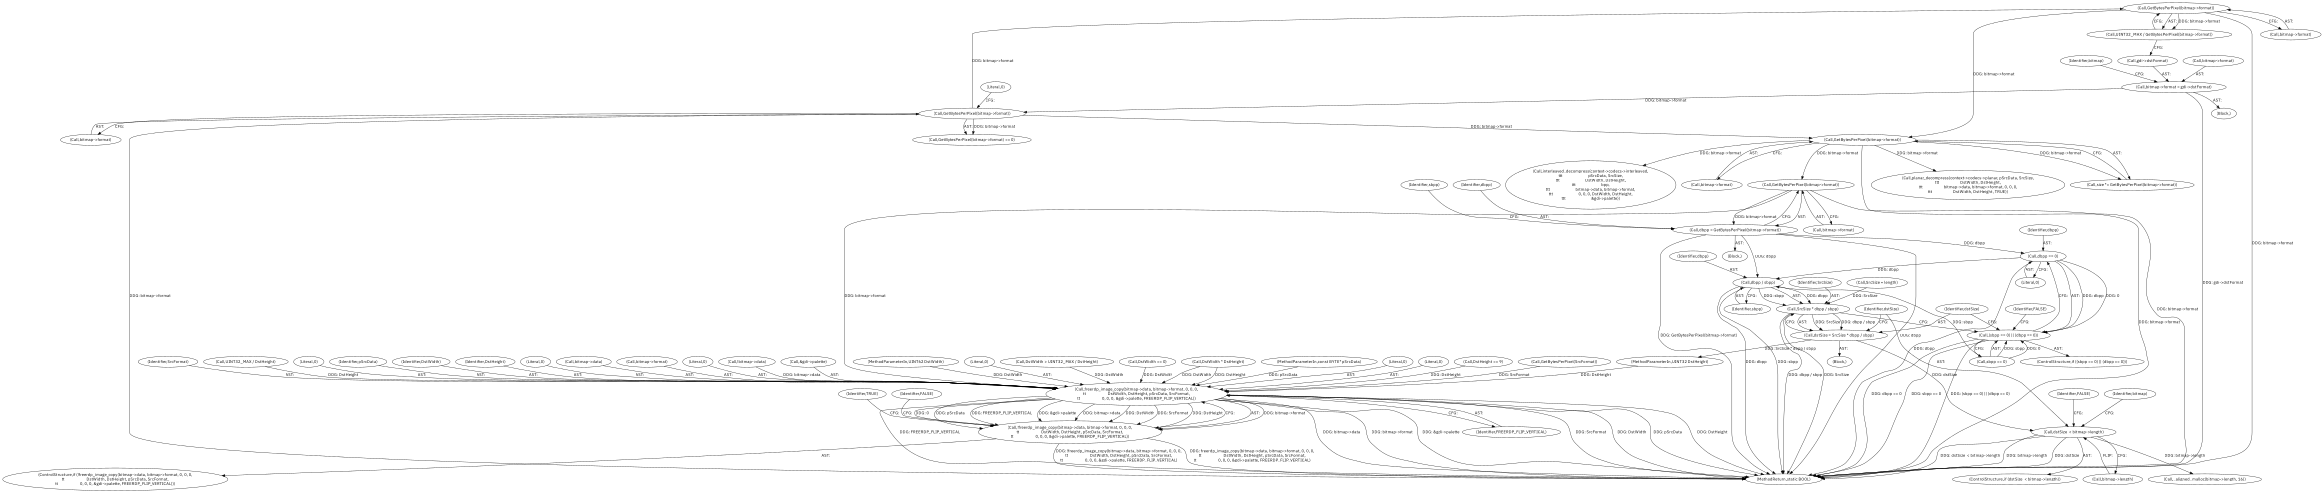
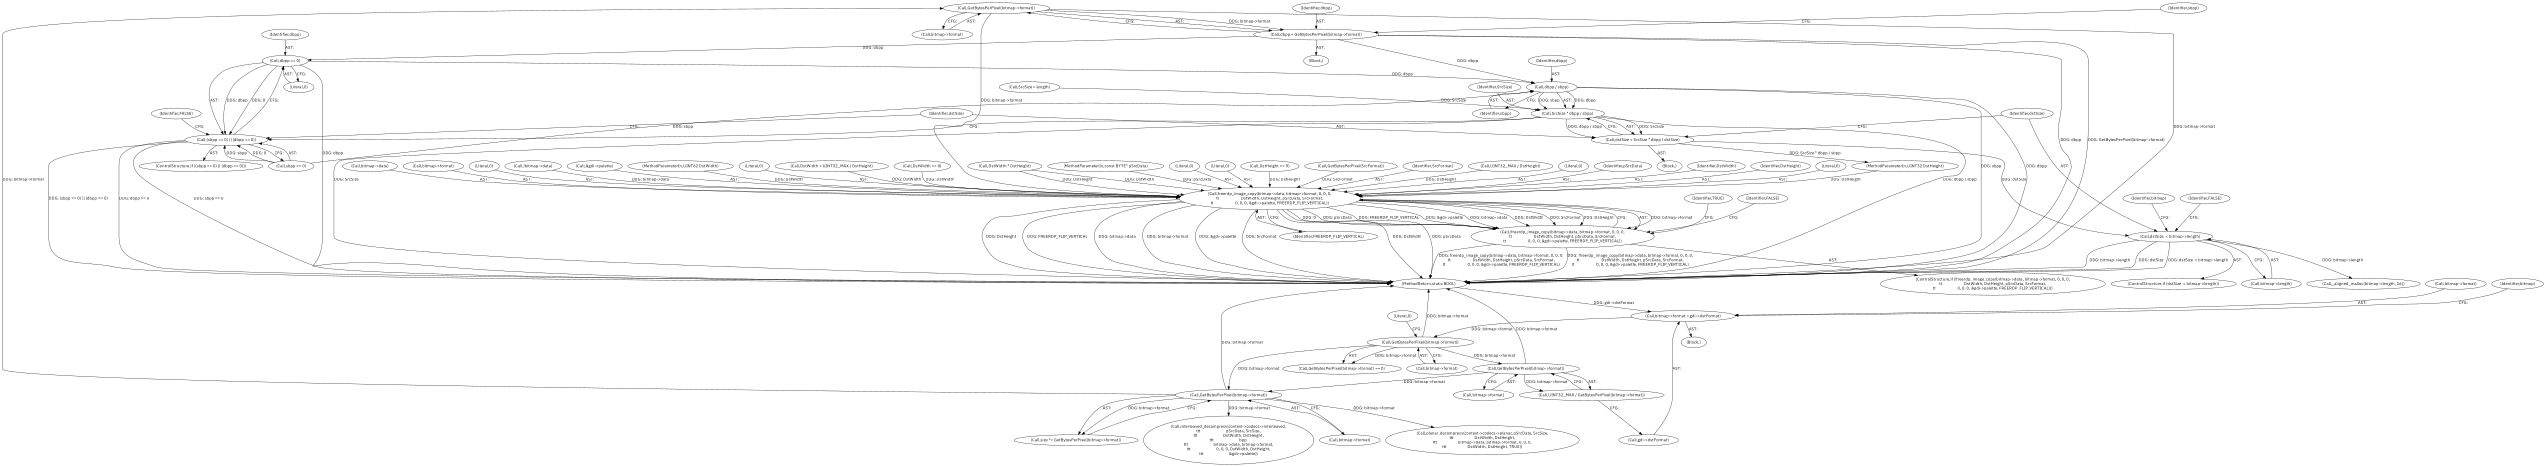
node "(Call,dstSize = SrcSize * dbpp / sbpp)": label "(Call,dstSize = SrcSize * dbpp / sbpp)" -> "(Call,dstSize = SrcSize * dbpp / dstSize)"
edge "(Call,bitmap->length)" -> "(Call,dstSize  < bitmap->length)": label "FLIP: " -> "AST: "
edge "(Call,bitmap->format = gdi->dstFormat)" -> "(MethodReturn,static BOOL)": reversed
